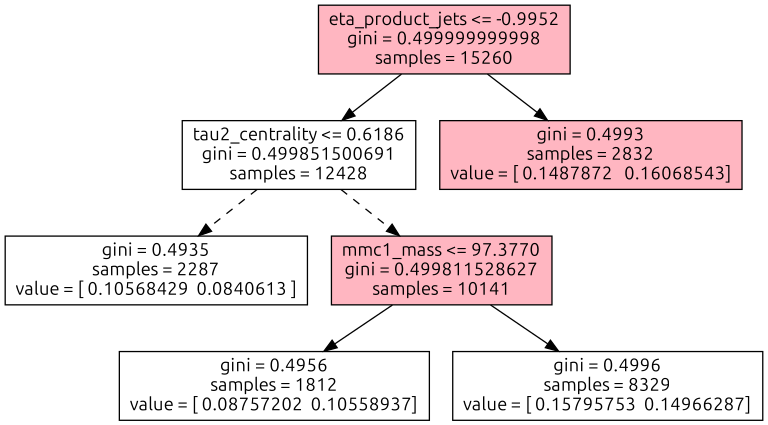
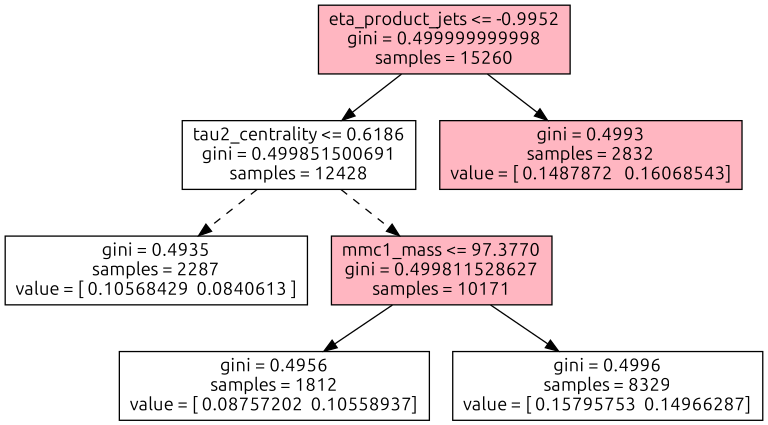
node "mmc1_mass <= 97.3770 gini = 0.499811528627 samples = 10141": label "mmc1_mass <= 97.3770 gini = 0.499811528627 samples = 10141" -> "mmc1_mass <= 97.3770 gini = 0.499811528627 samples = 10171"
